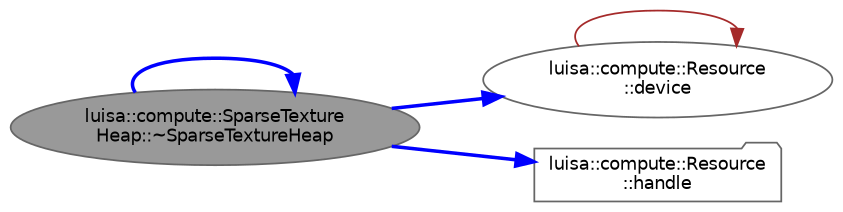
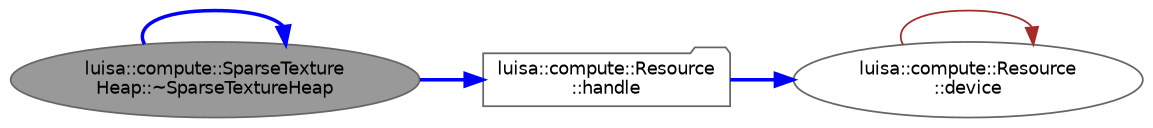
edge "luisa::compute::SparseTexture Heap::~SparseTextureHeap" -> "luisa::compute::Resource ::device": now "luisa::compute::Resource ::handle" -> "luisa::compute::Resource ::device"
